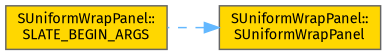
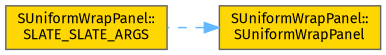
node "SUniformWrapPanel:: SLATE_BEGIN_ARGS": label "SUniformWrapPanel:: SLATE_BEGIN_ARGS" -> "SUniformWrapPanel:: SLATE_SLATE_ARGS"
